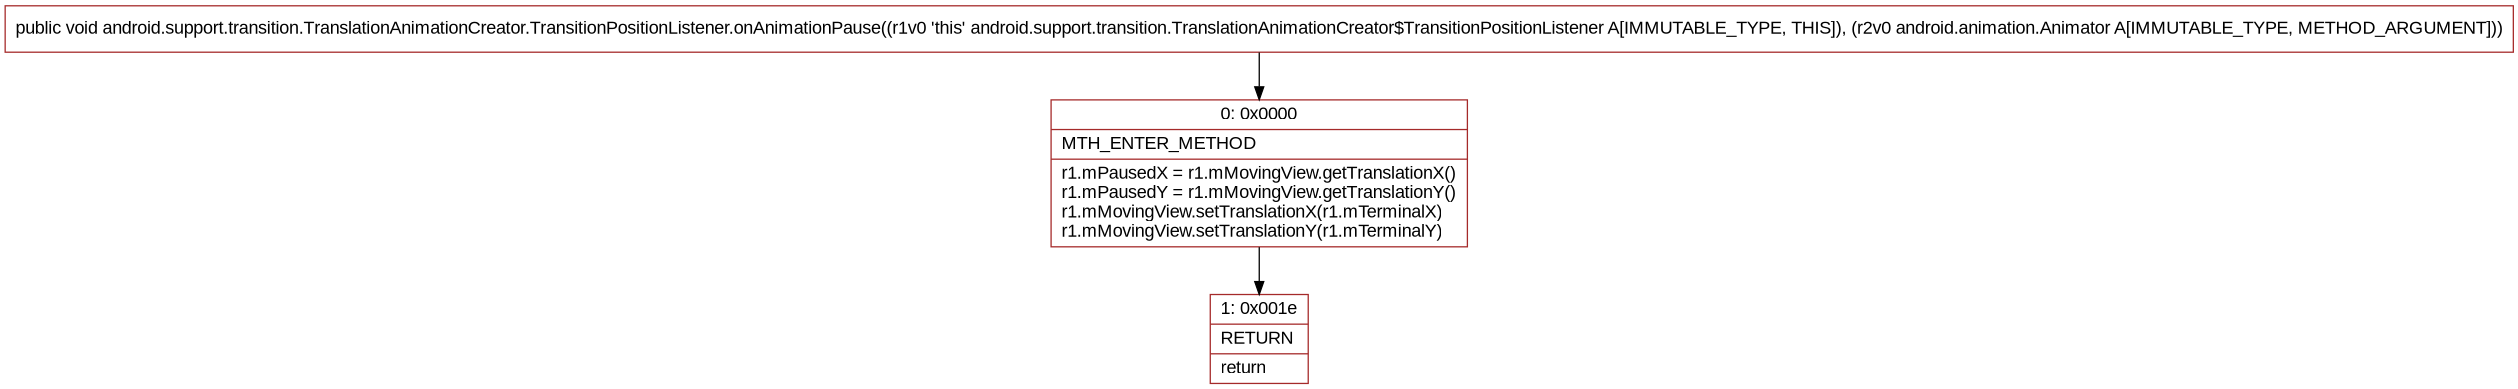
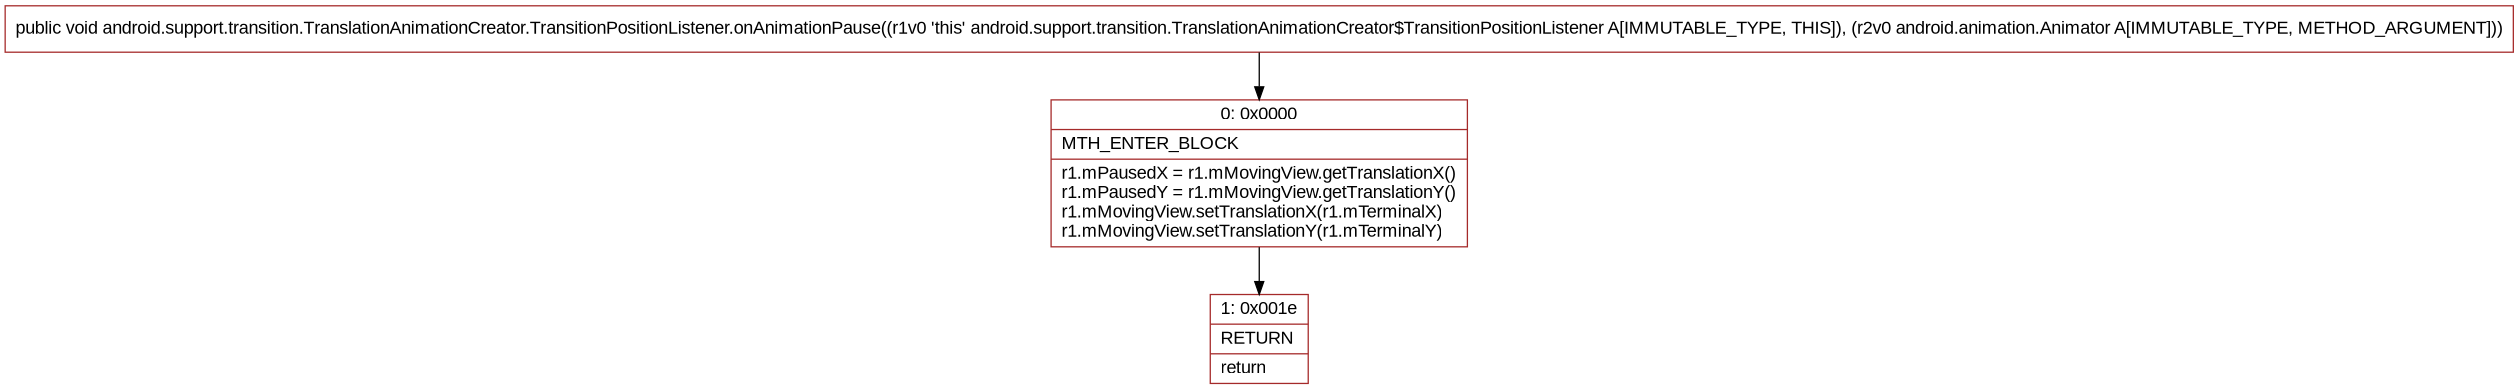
node "0: 0x0000": text "MTH_ENTER_METHOD" -> "MTH_ENTER_BLOCK"
